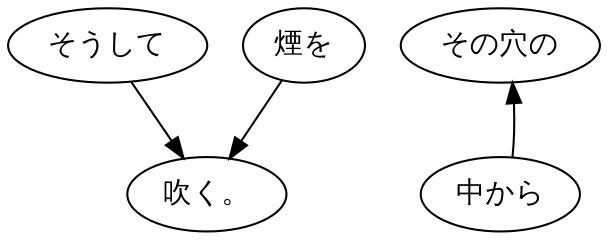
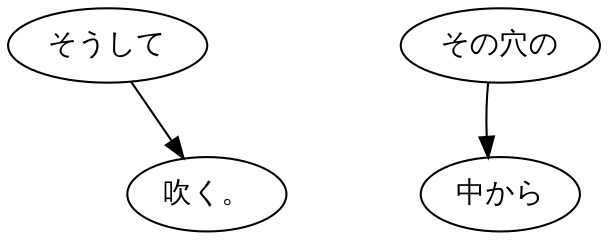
node "煙を": removed
edge "中から" -> "その穴の": reversed
